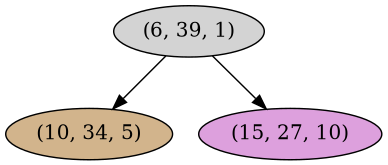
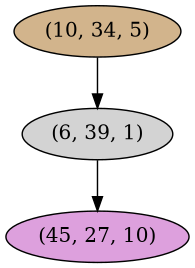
edge "(6, 39, 1)" -> "(10, 34, 5)": reversed
node "(15, 27, 10)": label "(15, 27, 10)" -> "(45, 27, 10)"
